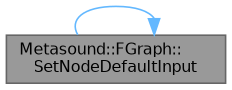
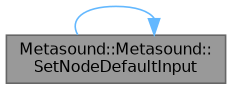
node "Metasound::FGraph:: SetNodeDefaultInput": label "Metasound::FGraph:: SetNodeDefaultInput" -> "Metasound::Metasound:: SetNodeDefaultInput"
